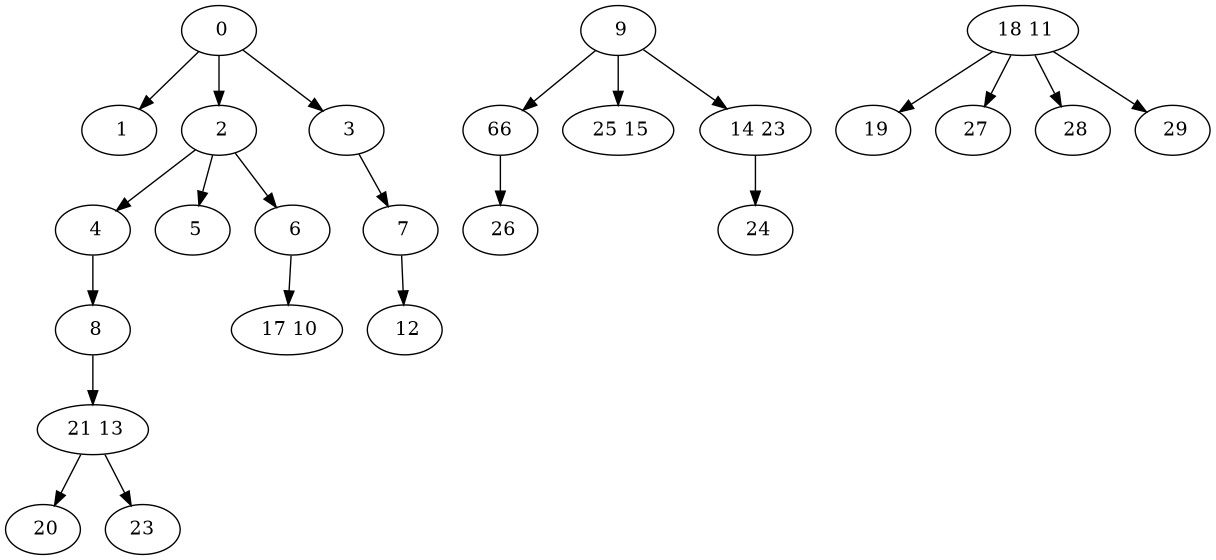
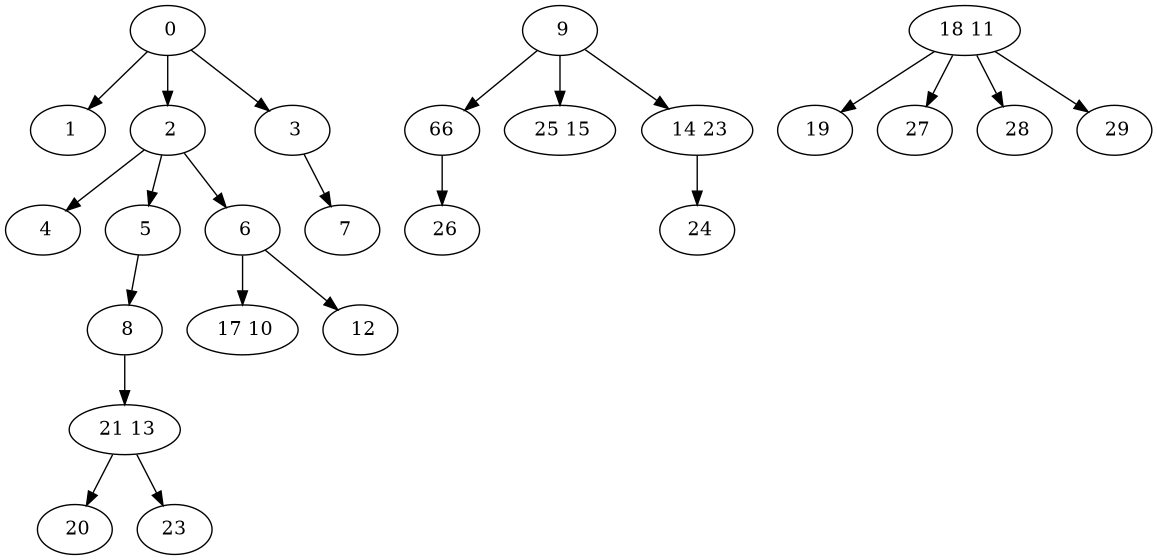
edge "4" -> "8": now "5" -> "8"
edge "7" -> "12": now "6" -> "12"
